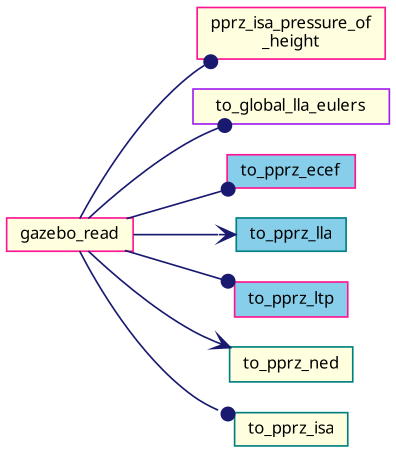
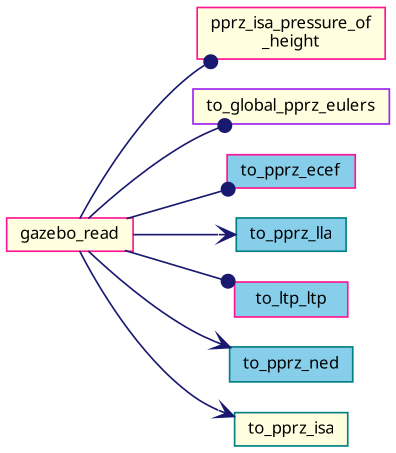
node "to_global_lla_eulers": label "to_global_lla_eulers" -> "to_global_pprz_eulers"
node "to_pprz_ltp": label "to_pprz_ltp" -> "to_ltp_ltp"
edge "gazebo_read" -> "to_pprz_isa": arrowhead dot -> vee
node "to_pprz_ned": fillcolor lightyellow -> skyblue
